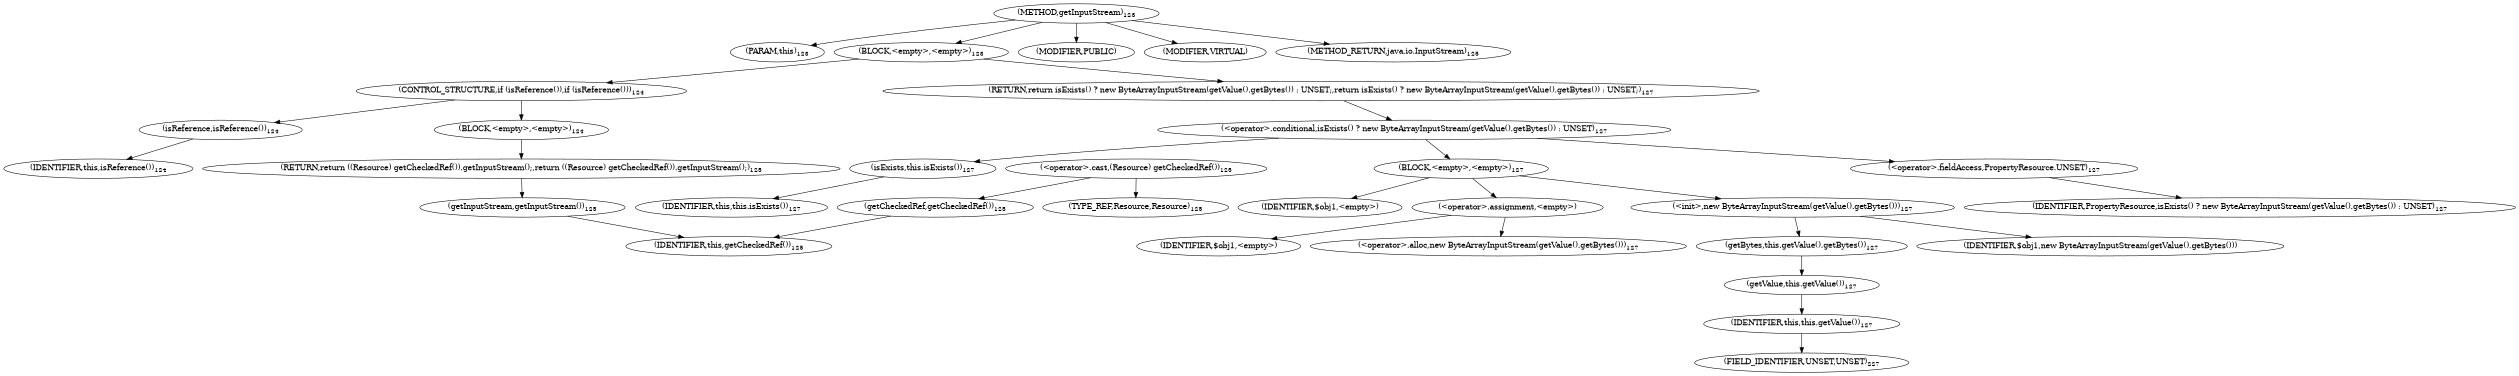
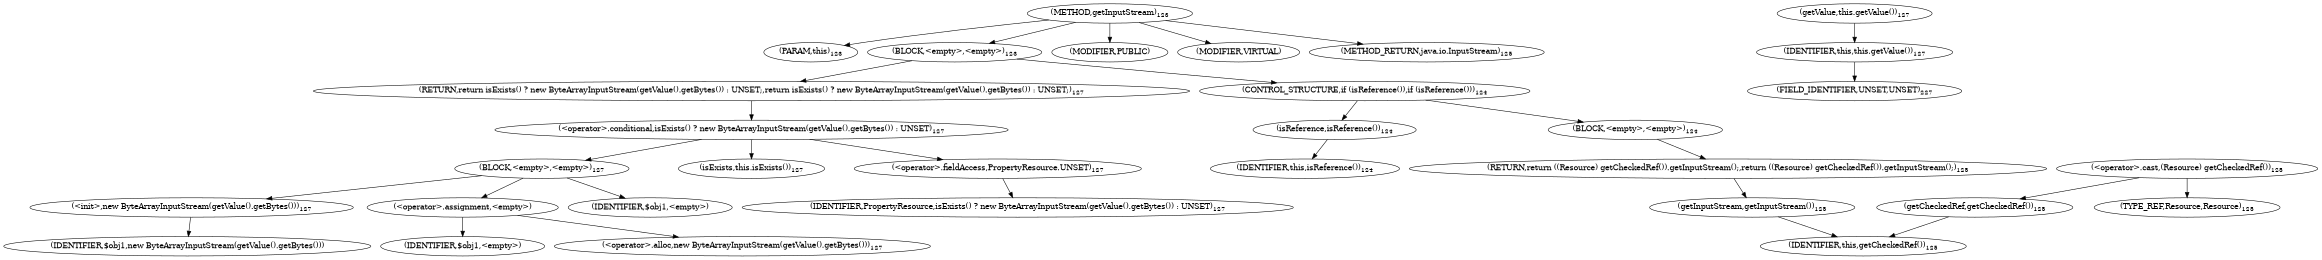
node "(IDENTIFIER,this,this.isExists())": removed
node "(getBytes,this.getValue().getBytes())": removed
